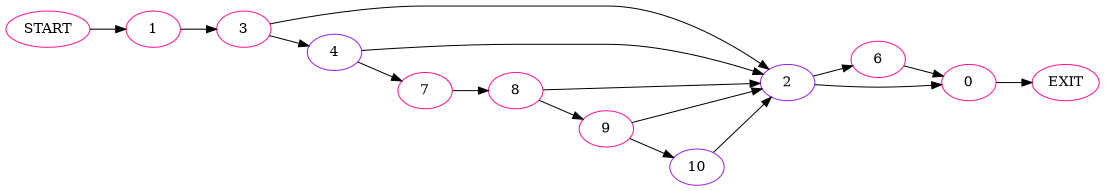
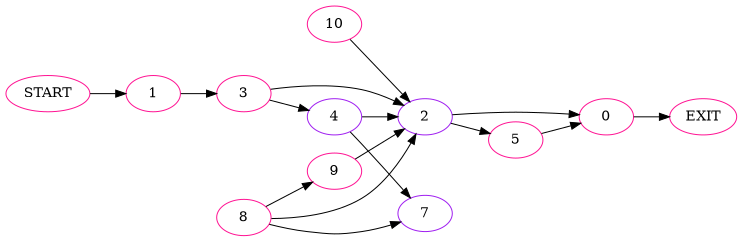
node "6": label "6" -> "5"
node "7": color deeppink -> purple
edge "7" -> "8": reversed
edge "9" -> "10": removed
node "10": color purple -> deeppink
